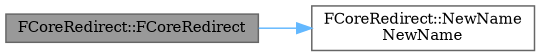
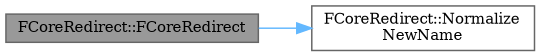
node "FCoreRedirect::NewName NewName": label "FCoreRedirect::NewName NewName" -> "FCoreRedirect::Normalize NewName"
